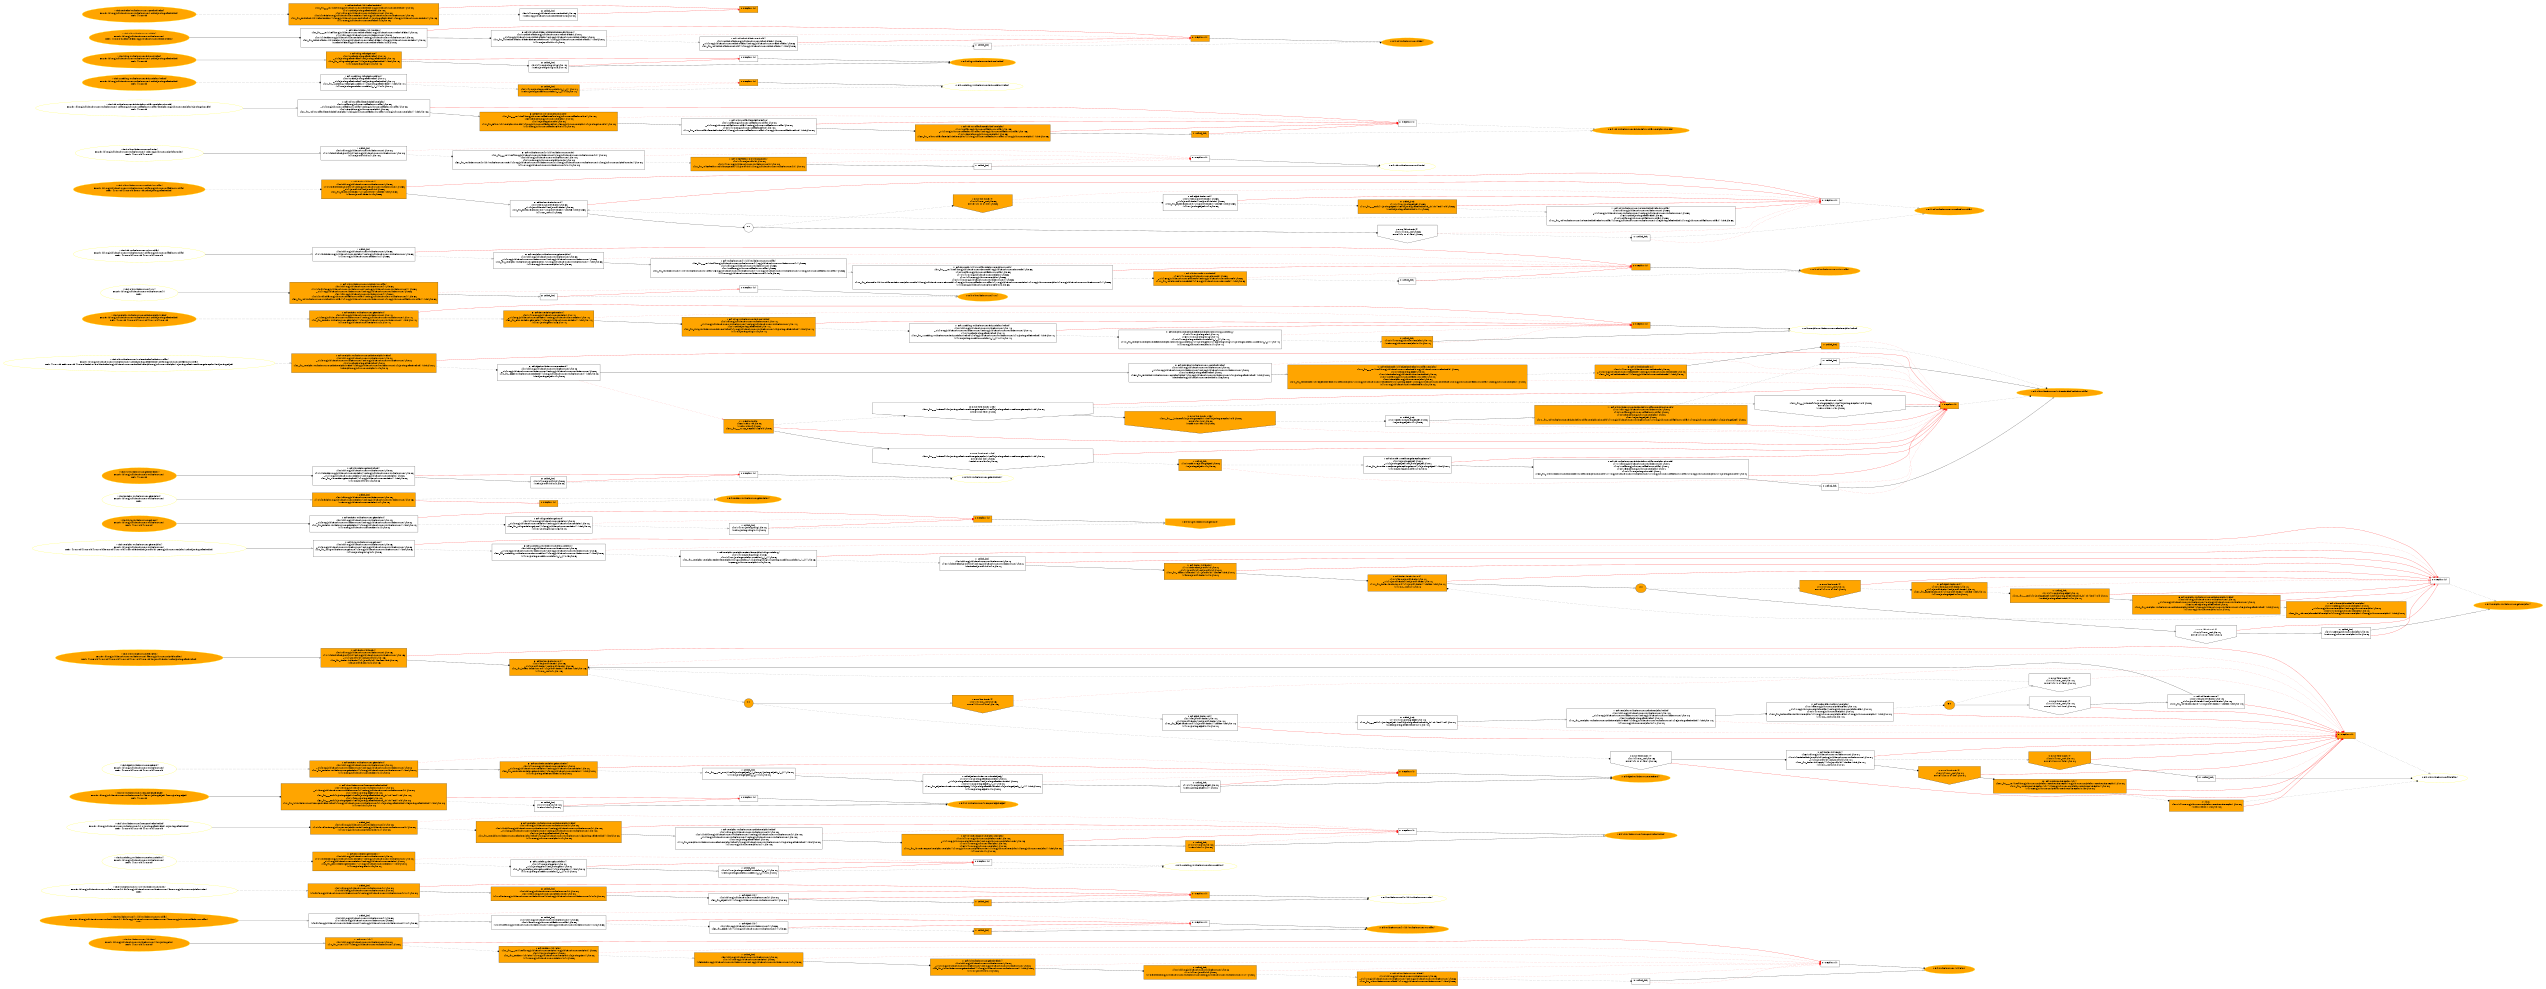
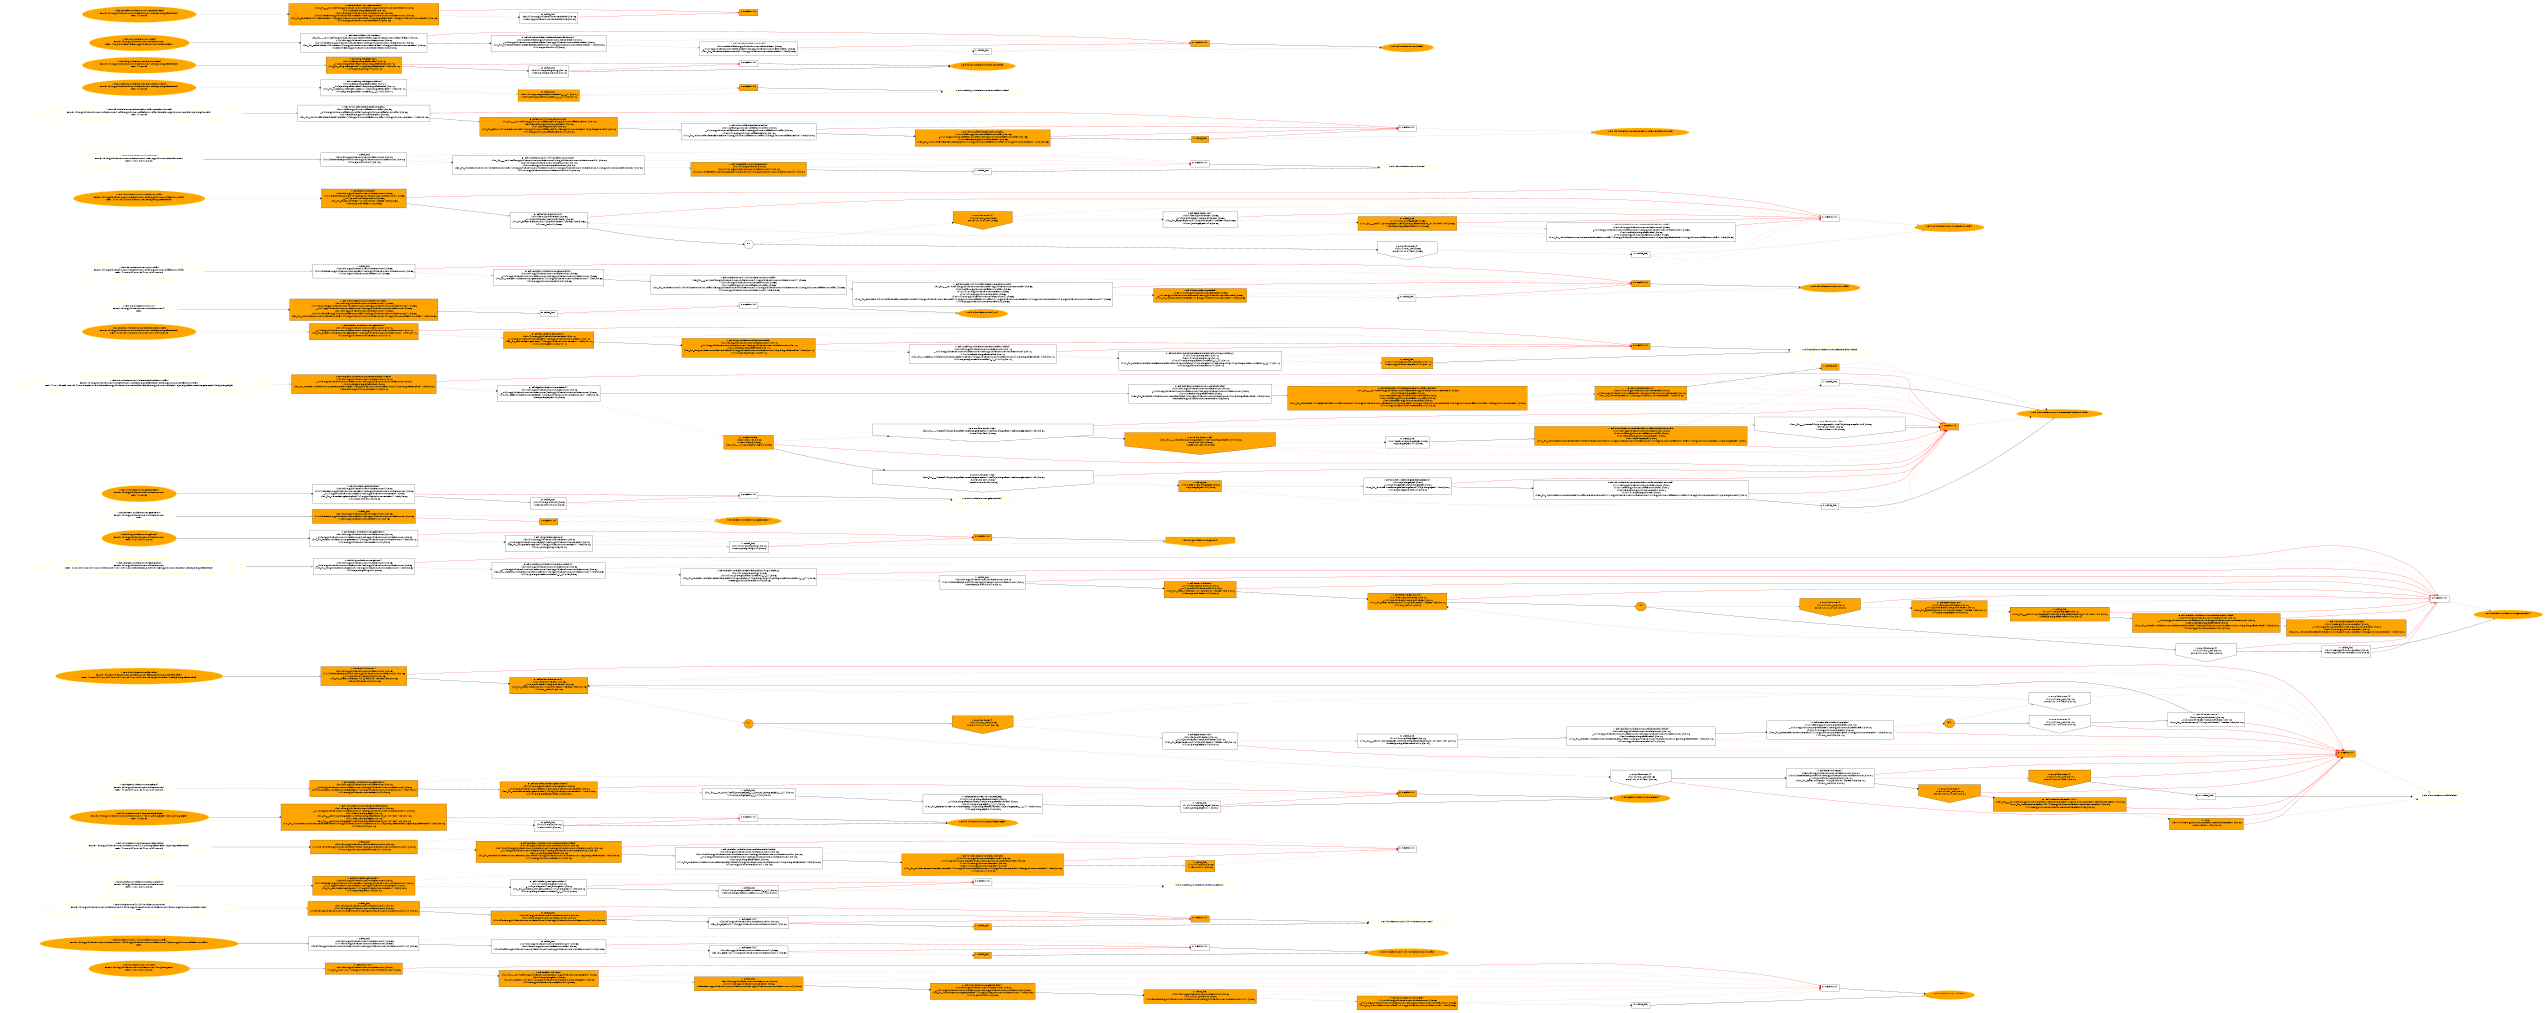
node "2: Exit int JUnit4ClassRunner$2.compare(Method,Method)": removed
